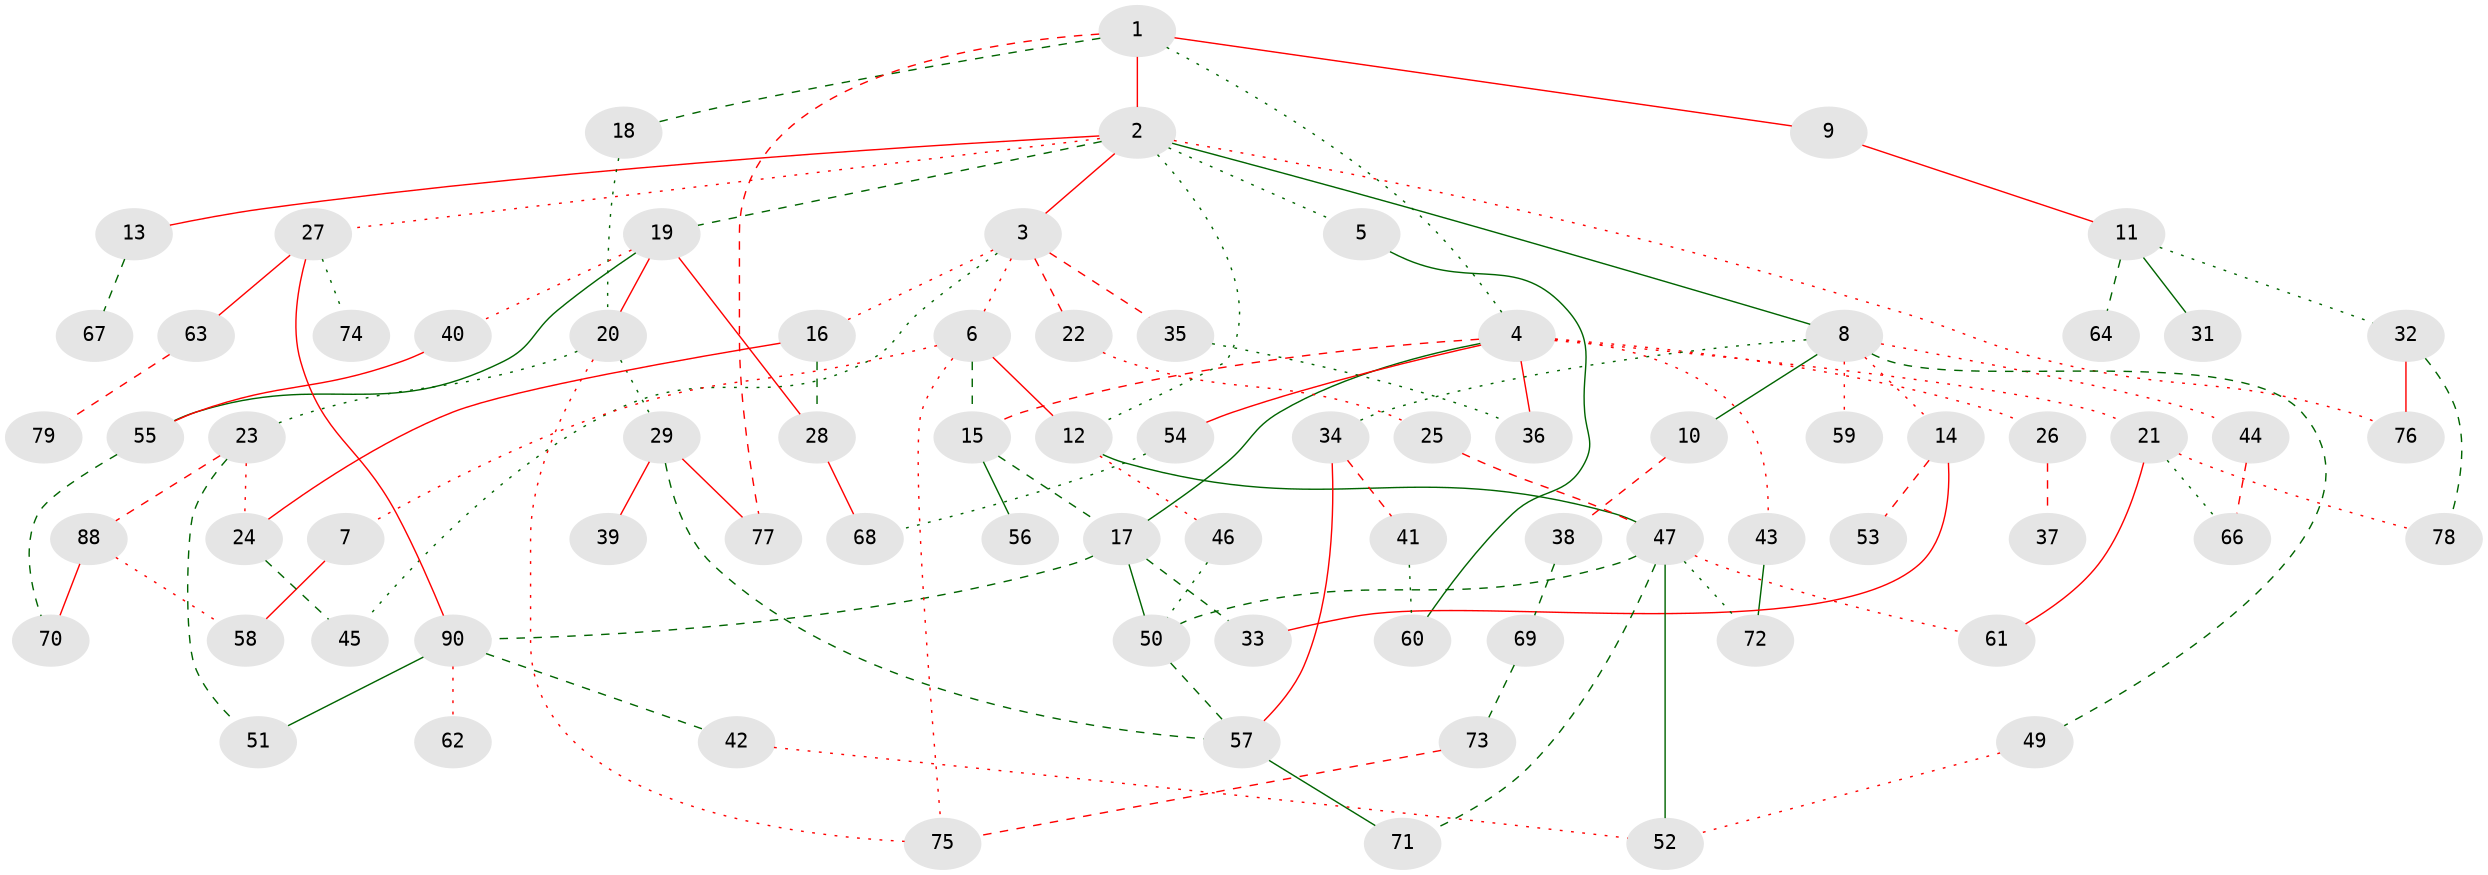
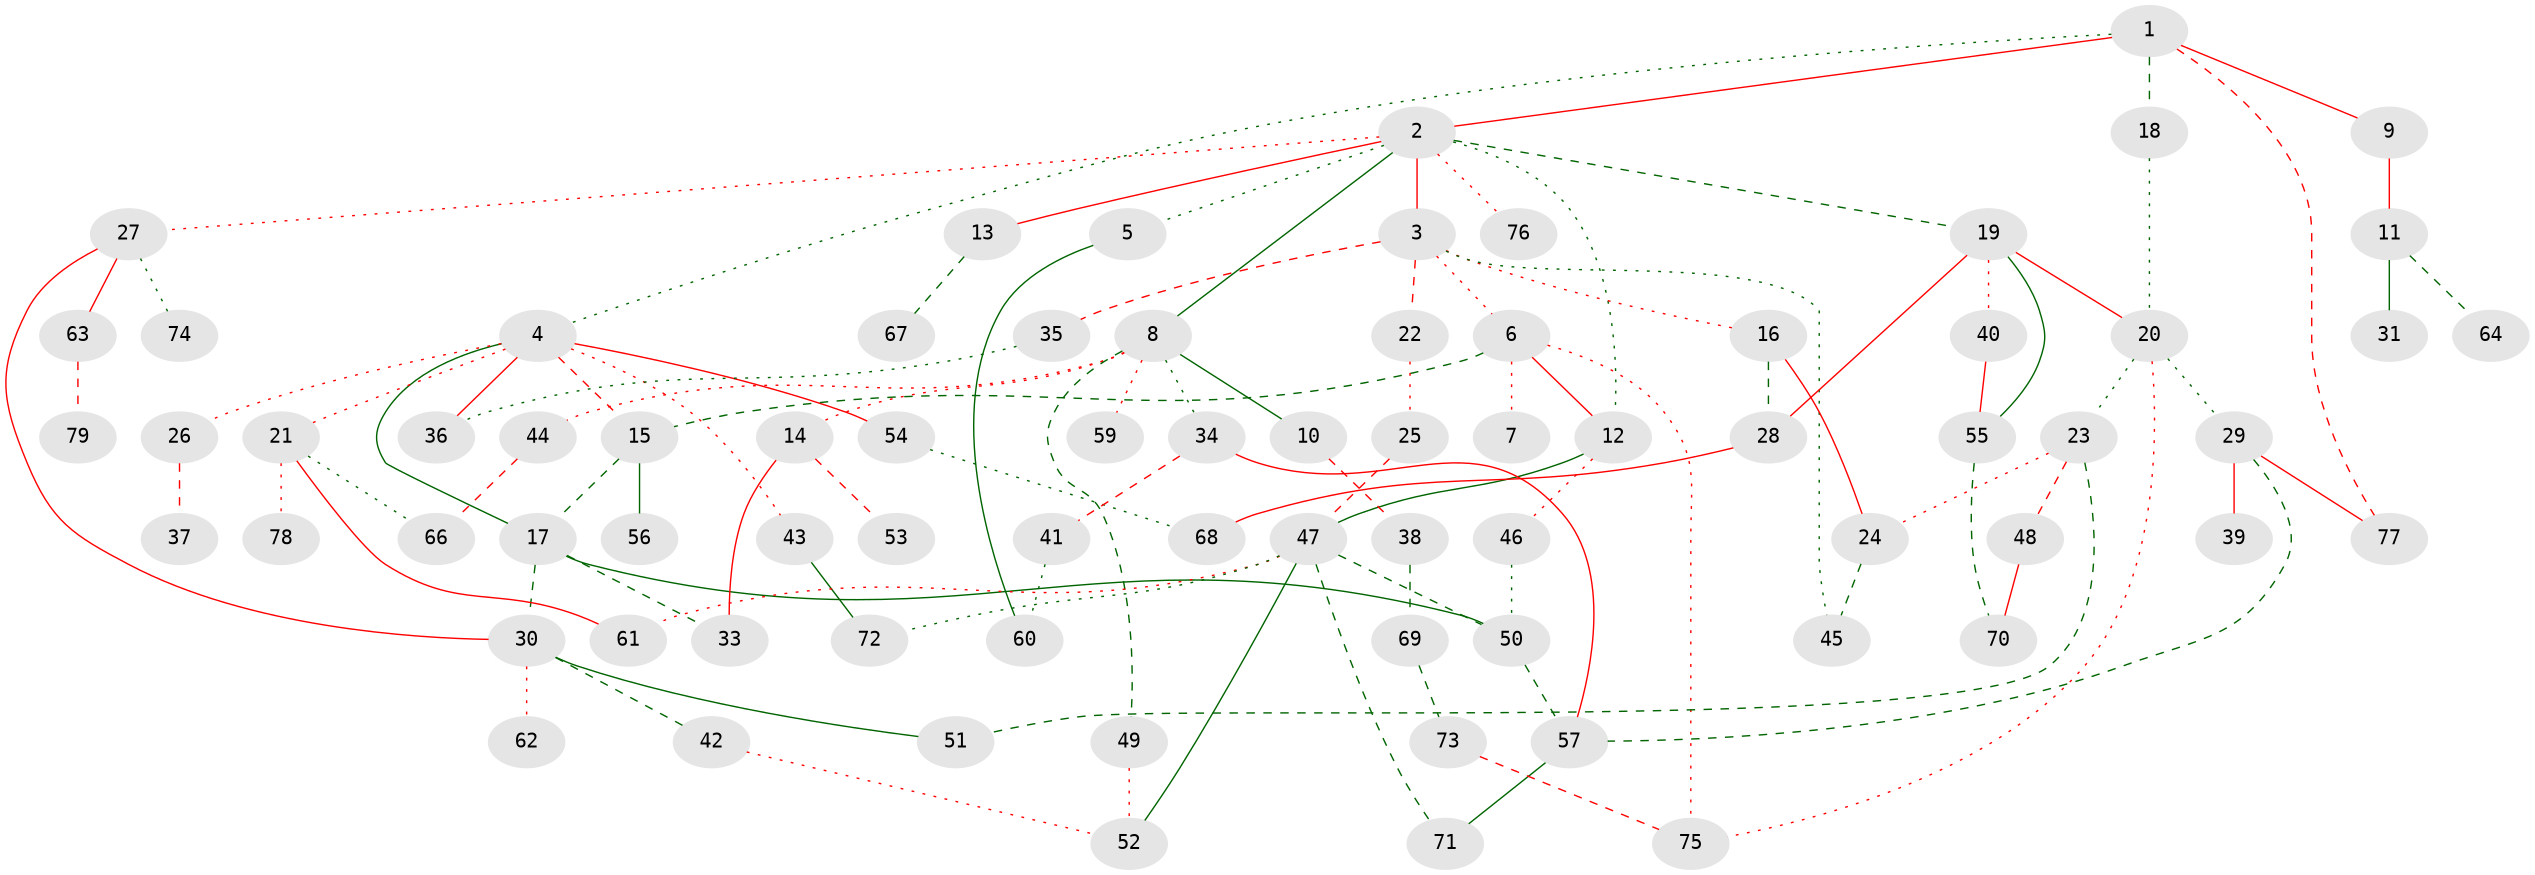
node "32": removed
node "88": label "88" -> "48"
node "58": removed
node "90": label "90" -> "30"
